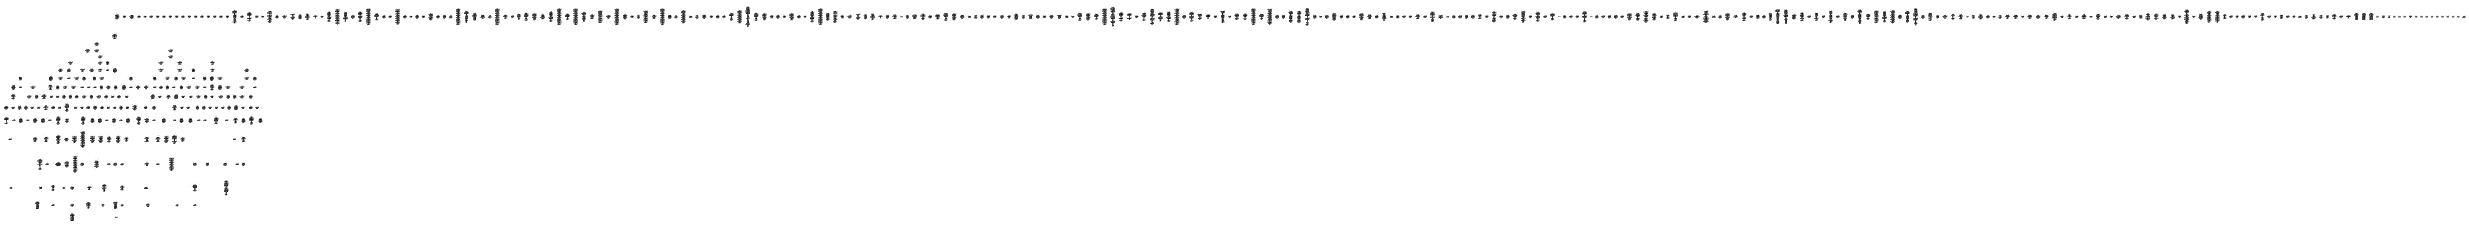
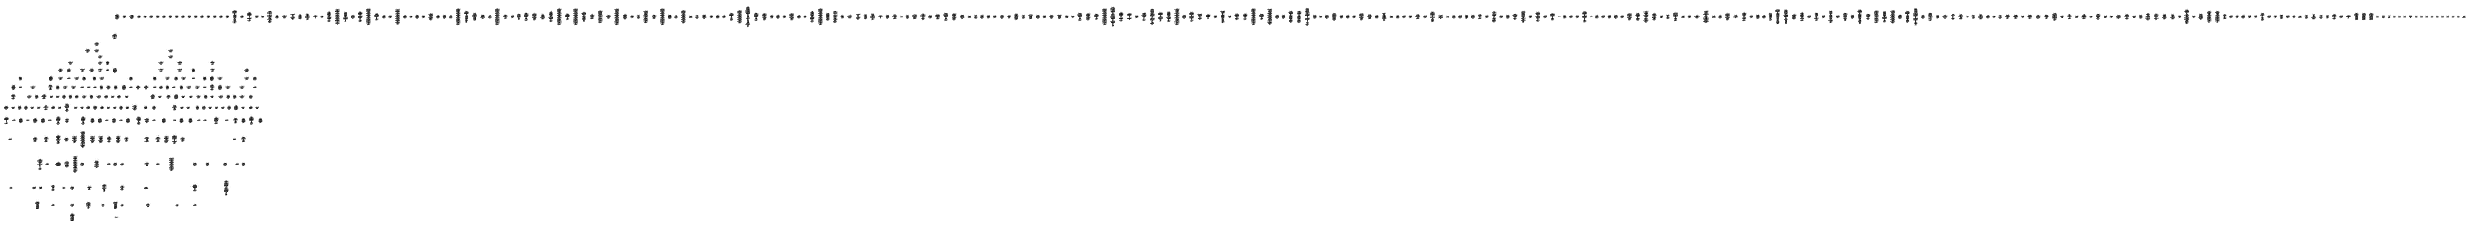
node "# 0x1e89 PUSHX Data PUSHX Data JUMP": added
